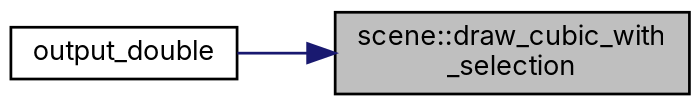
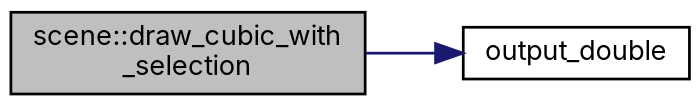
edge "output_double" -> "scene::draw_cubic_with _selection": reversed
